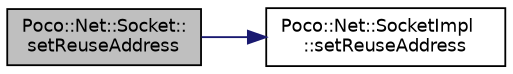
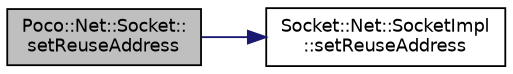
node "Poco::Net::SocketImpl ::setReuseAddress": label "Poco::Net::SocketImpl ::setReuseAddress" -> "Socket::Net::SocketImpl ::setReuseAddress"
